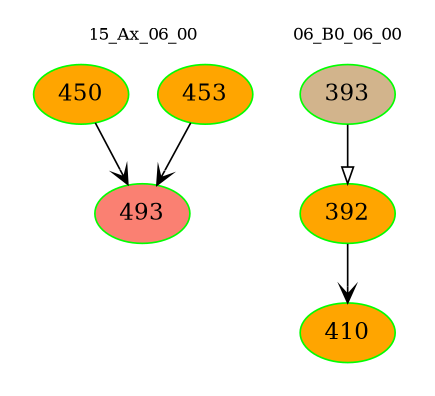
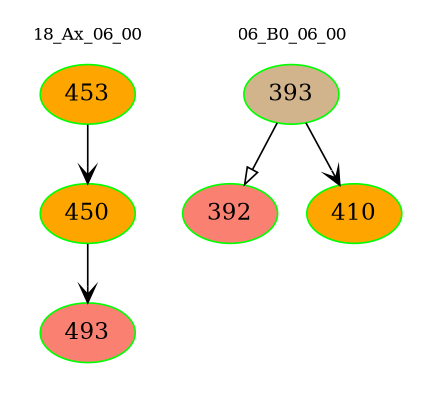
cluster "15_Ax_06_00": label "15_Ax_06_00" -> "18_Ax_06_00"
edge "453" -> "493": now "453" -> "450"
node "392": fillcolor orange -> salmon
edge "392" -> "410": now "393" -> "410"
